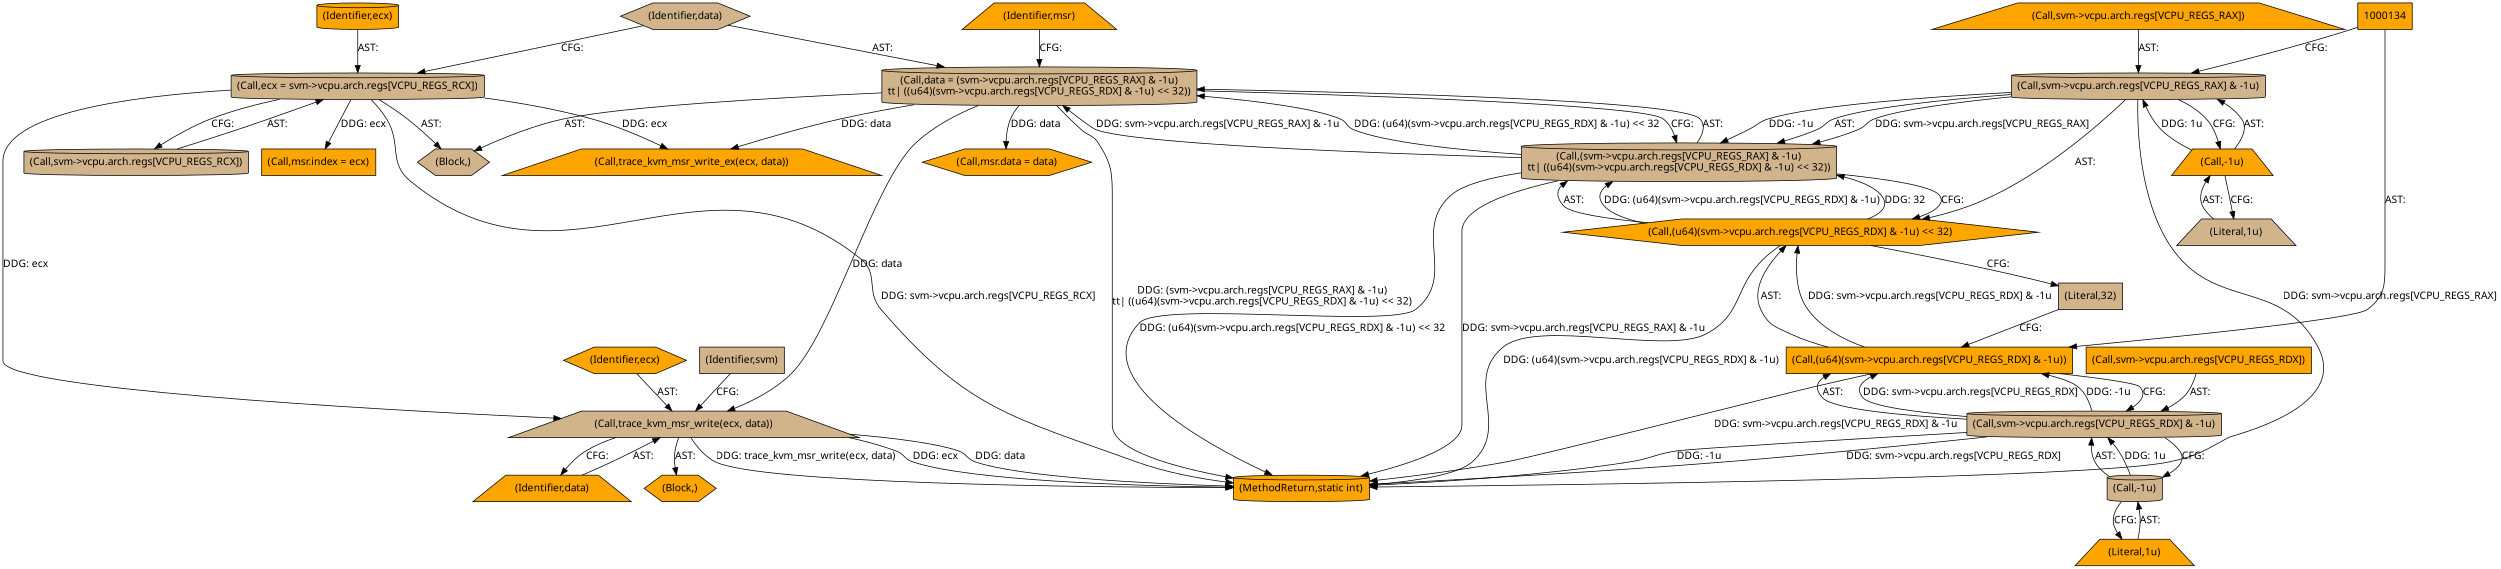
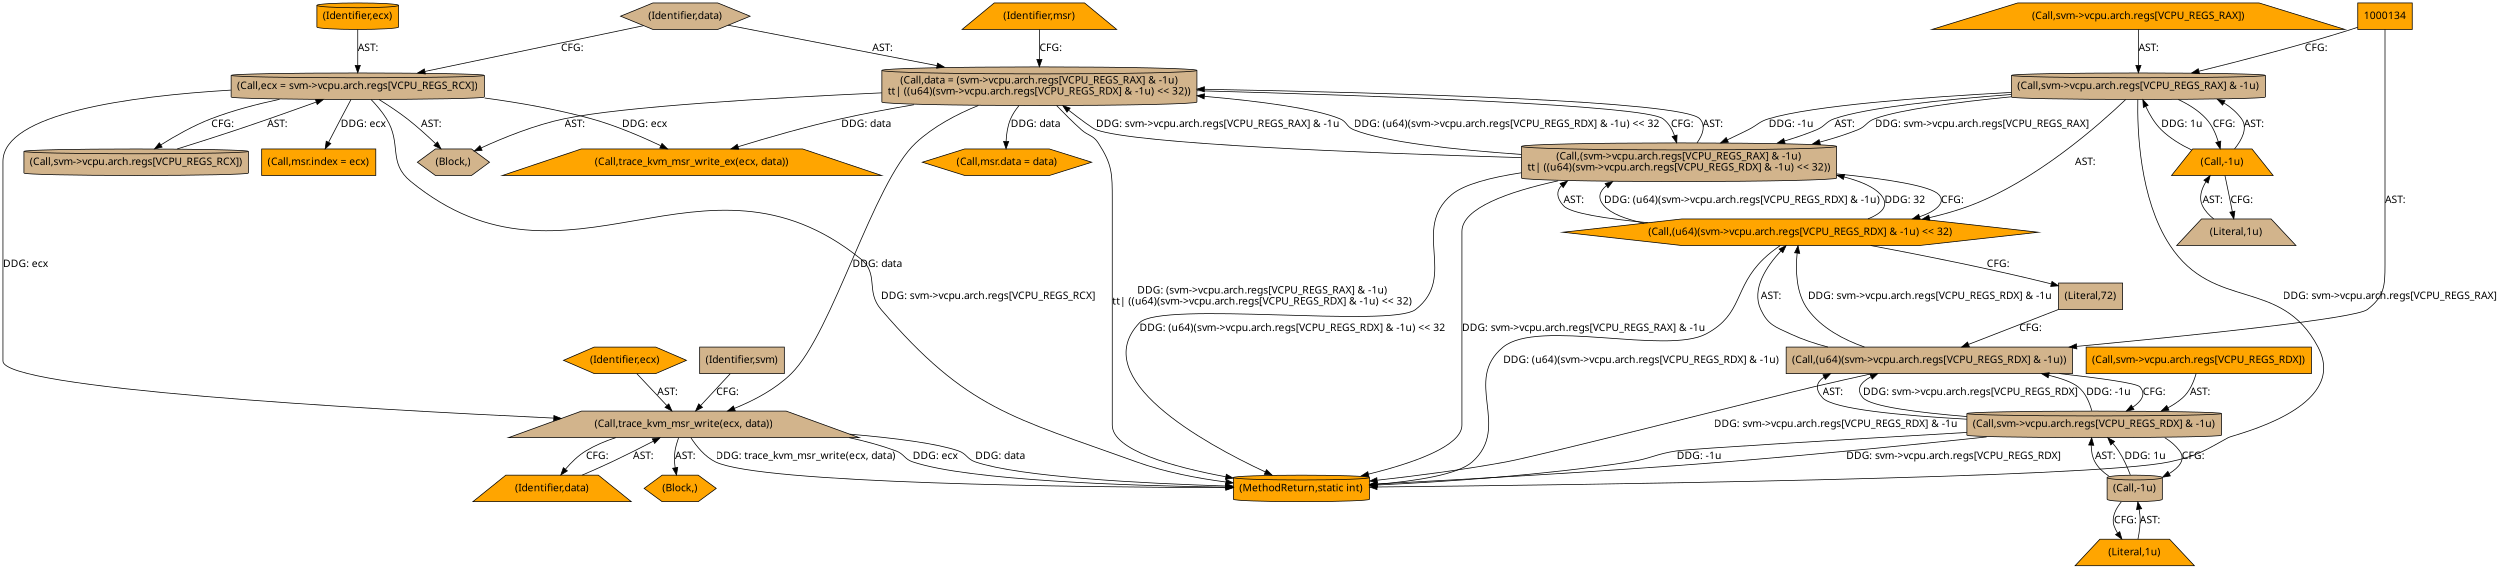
node "(Literal,32)": label "(Literal,32)" -> "(Literal,72)"
node "(Call,(u64)(svm->vcpu.arch.regs[VCPU_REGS_RDX] & -1u))": fillcolor orange -> tan
